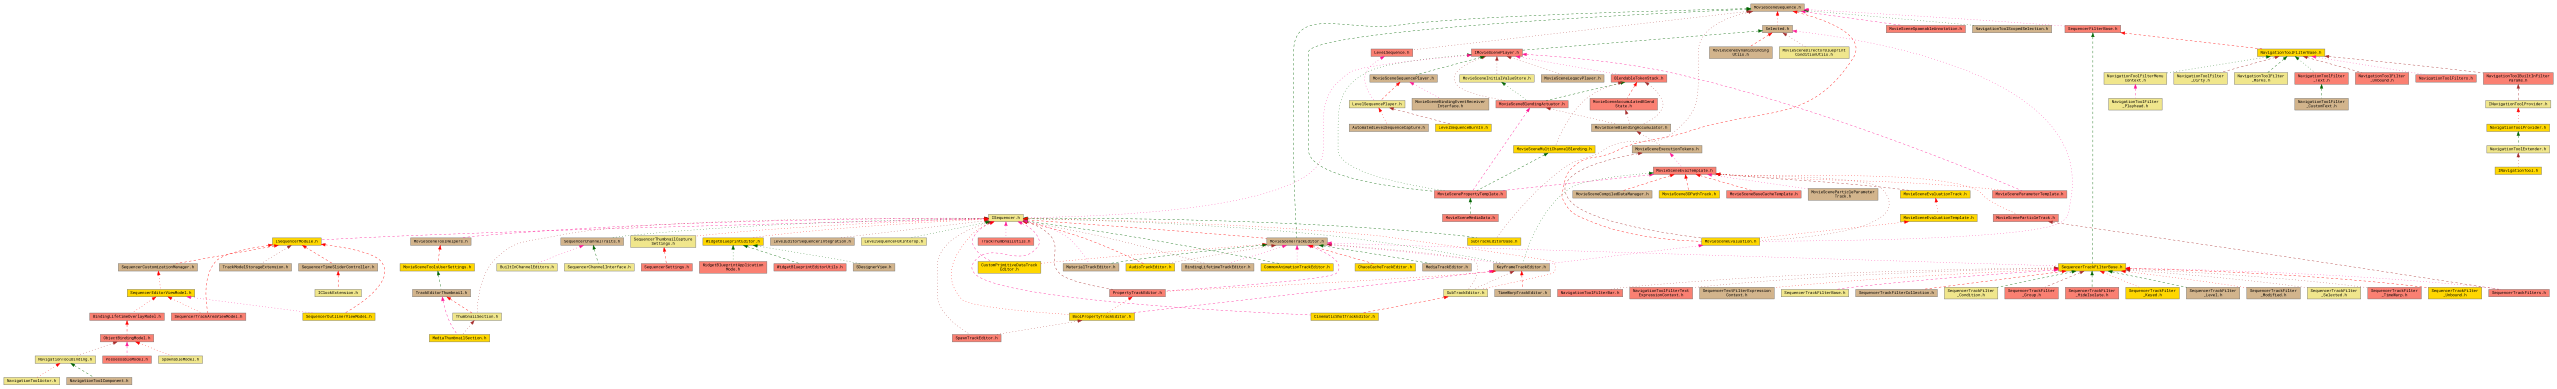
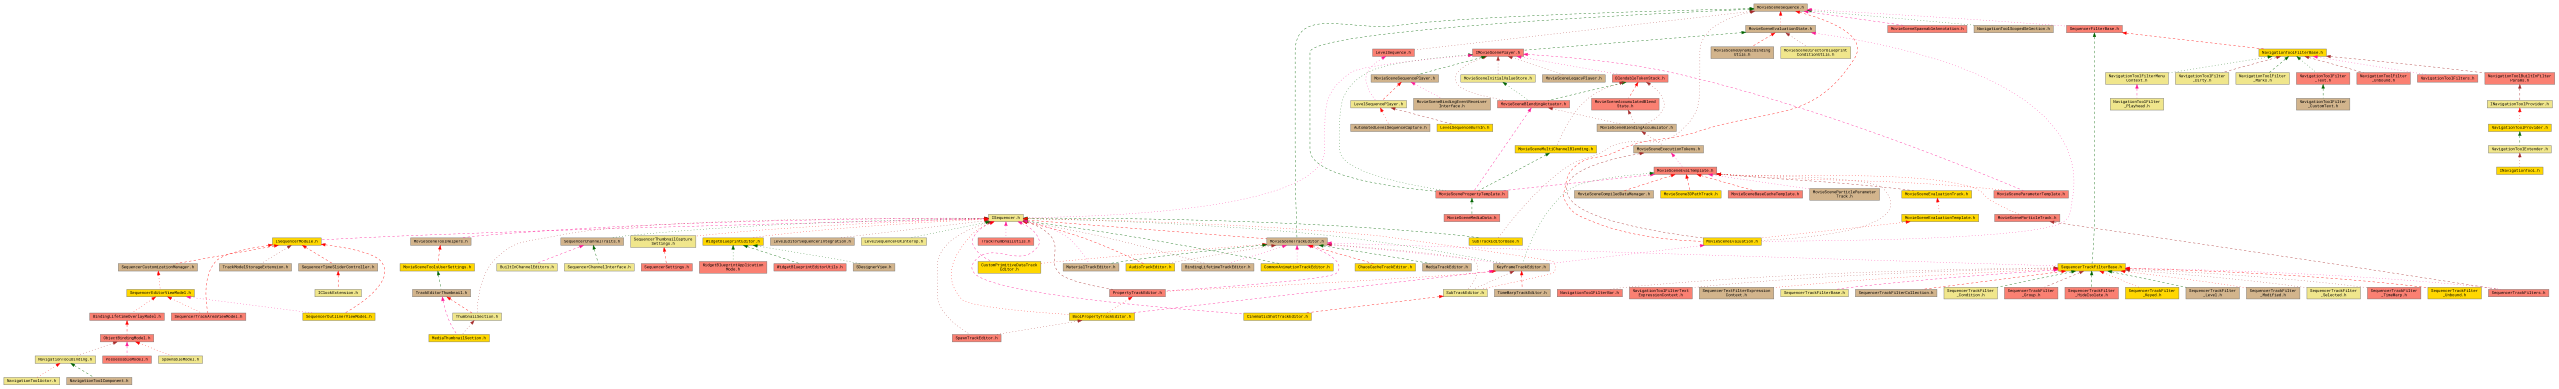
node "Selected.h": label "Selected.h" -> "MovieSceneEvaluationState.h"
edge "BuiltInChannelEditors.h" -> "SequencerChannelTraits.h": style dotted -> dashed
